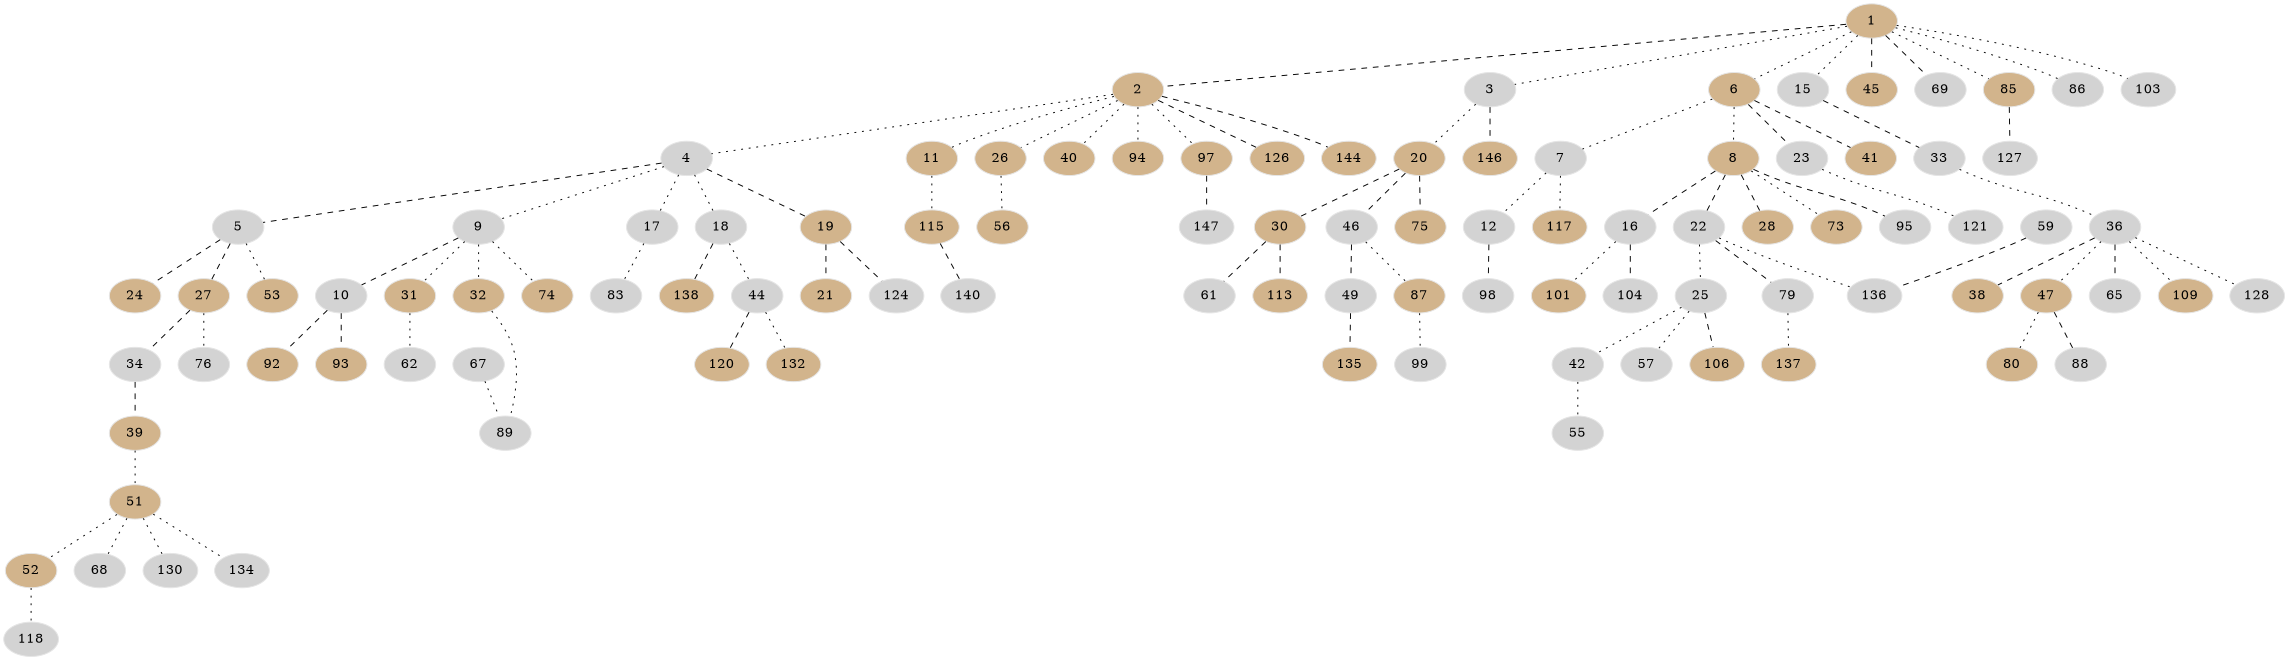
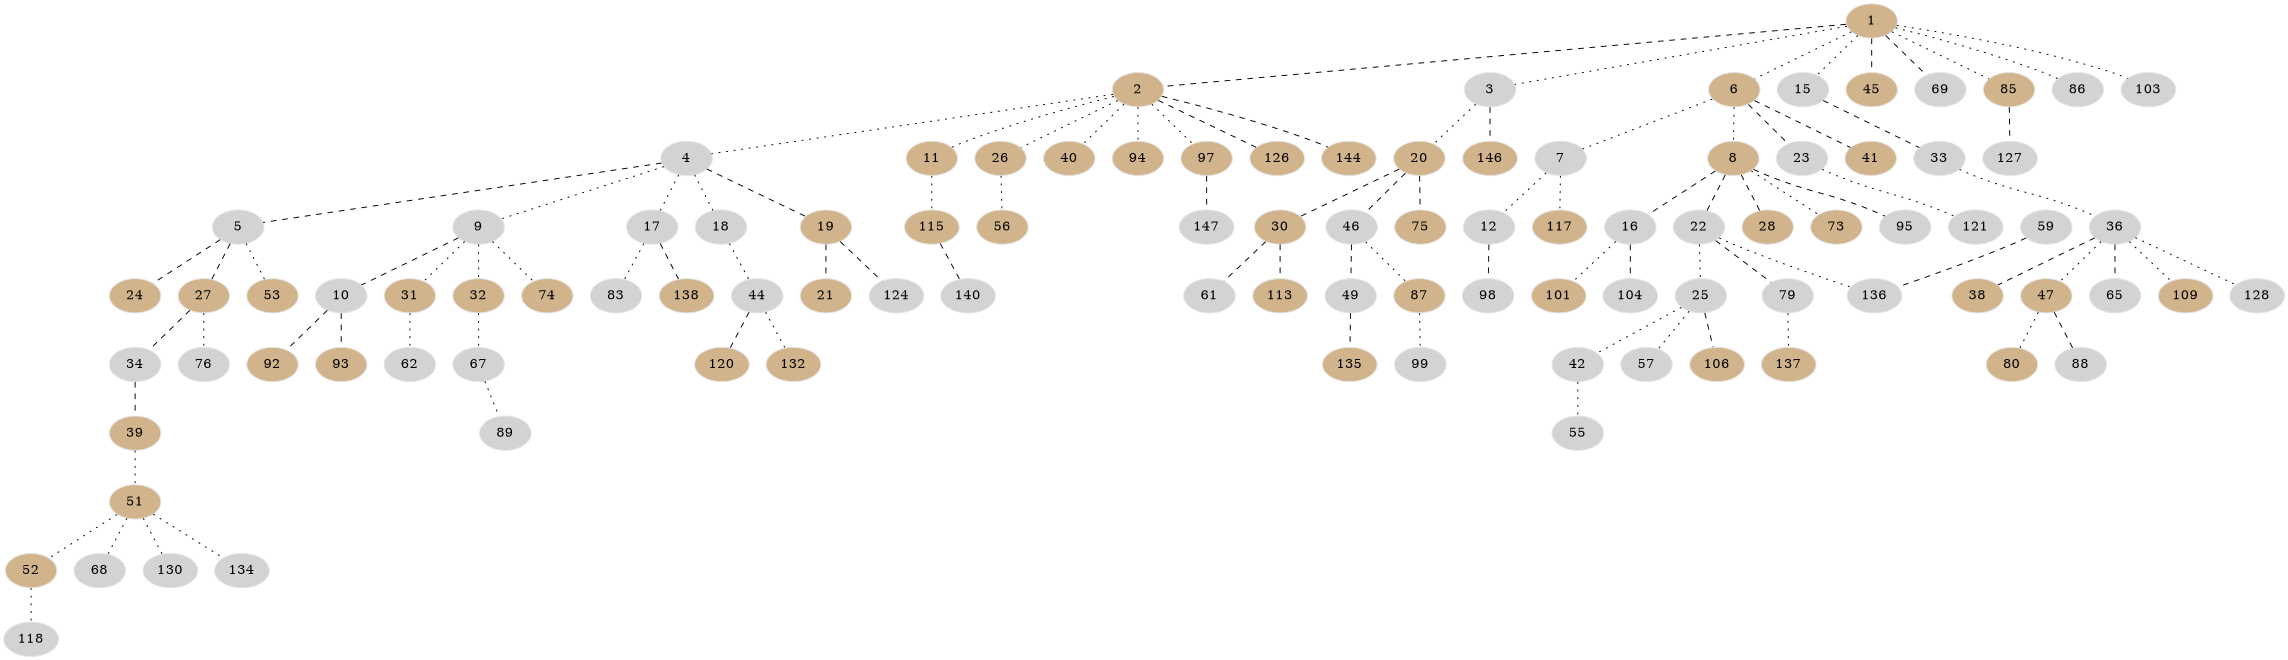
edge "18" -- "138": now "17" -- "138"
edge "32" -- "89": now "32" -- "67"
